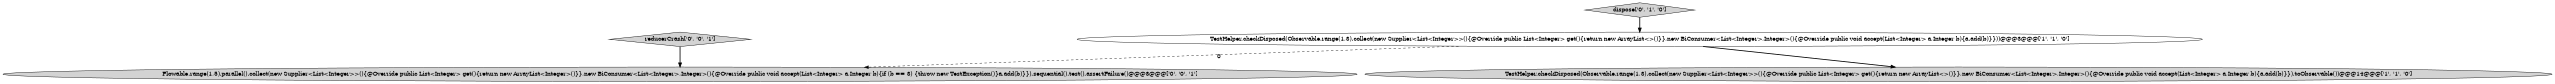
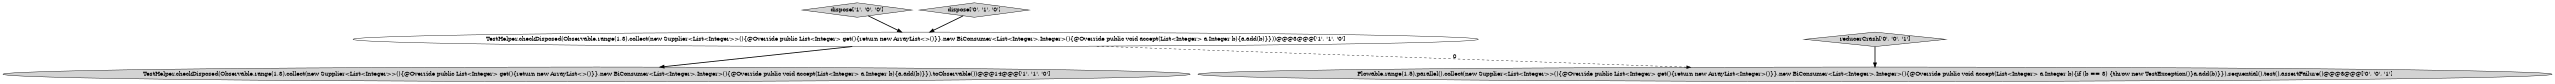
node "dispose['1', '0', '0']": added
